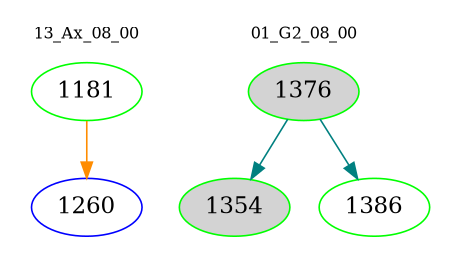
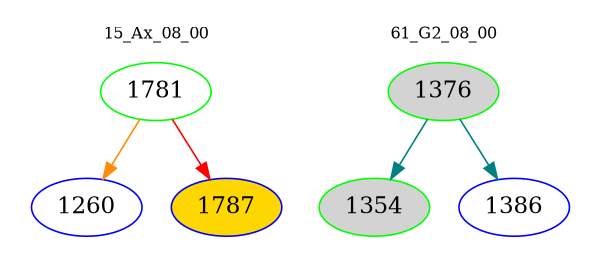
cluster "13_Ax_08_00": label "13_Ax_08_00" -> "15_Ax_08_00"
cluster "01_G2_08_00": label "01_G2_08_00" -> "61_G2_08_00"
node "1181": label "1181" -> "1781"
node "1787": added
node "1386": color green -> blue
